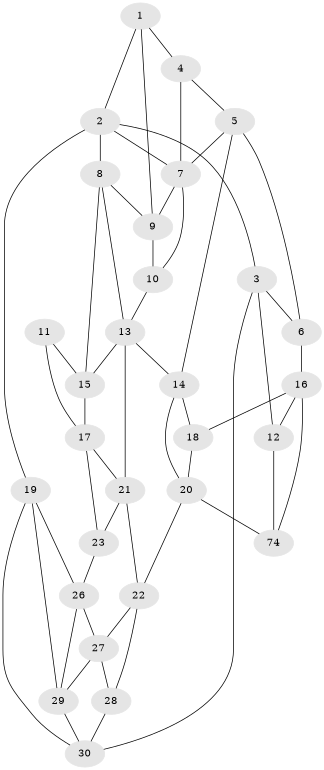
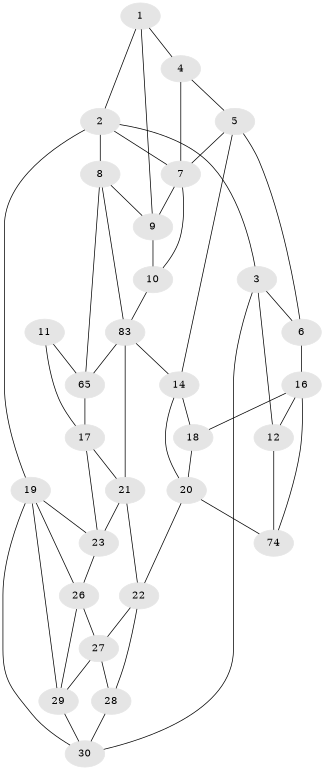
node "13": label "13" -> "83"
node "15": label "15" -> "65"
edge "19" -- "23": added
